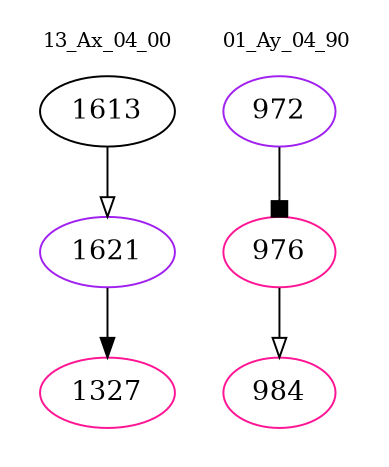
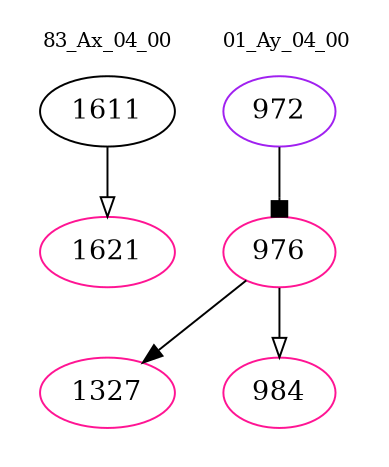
cluster "13_Ax_04_00": label "13_Ax_04_00" -> "83_Ax_04_00"
cluster "01_Ay_04_90": label "01_Ay_04_90" -> "01_Ay_04_00"
node "1613": label "1613" -> "1611"
node "1621": color purple -> deeppink
edge "1621" -> "1327": now "976" -> "1327"
